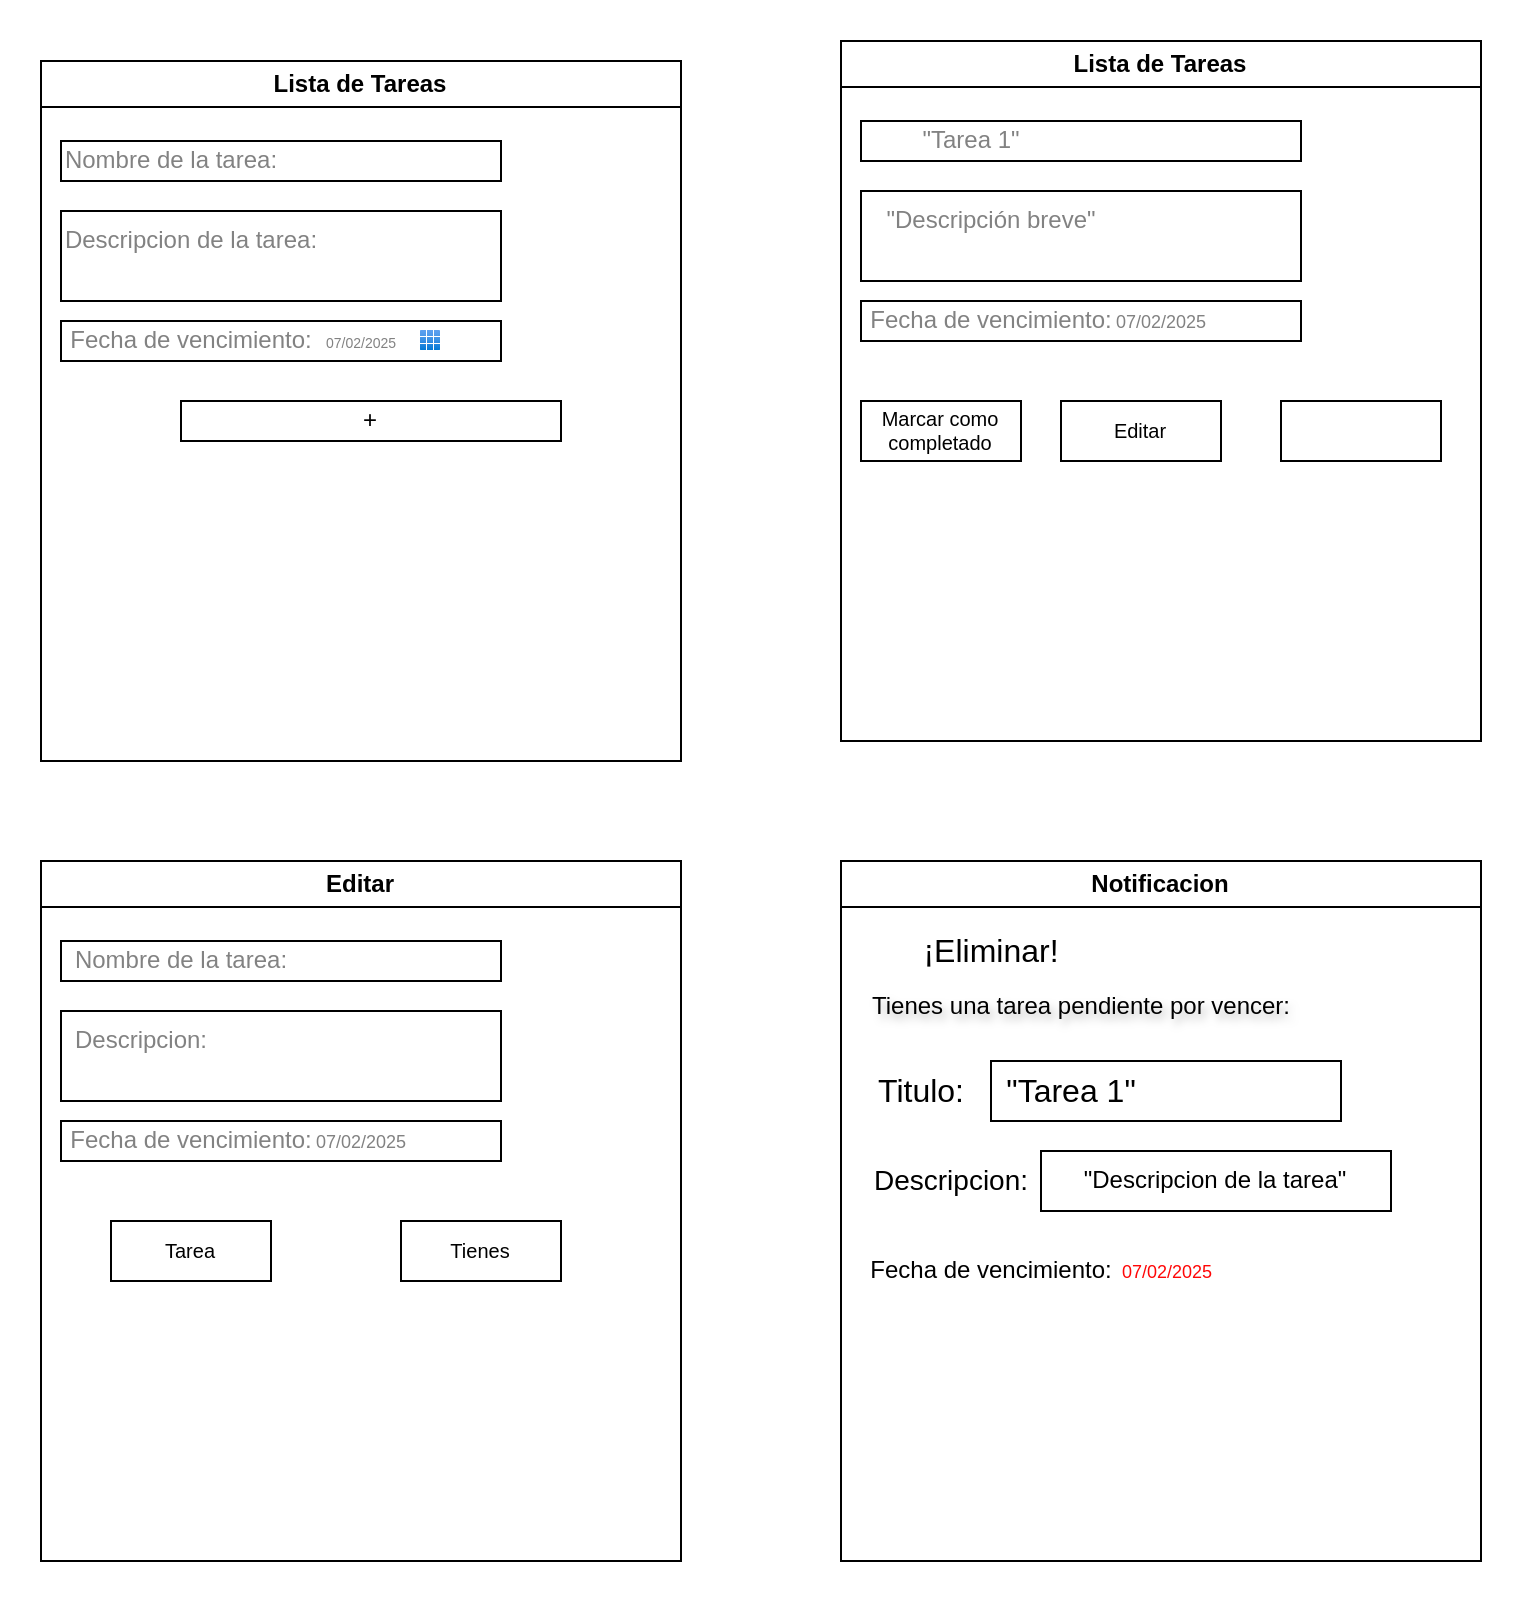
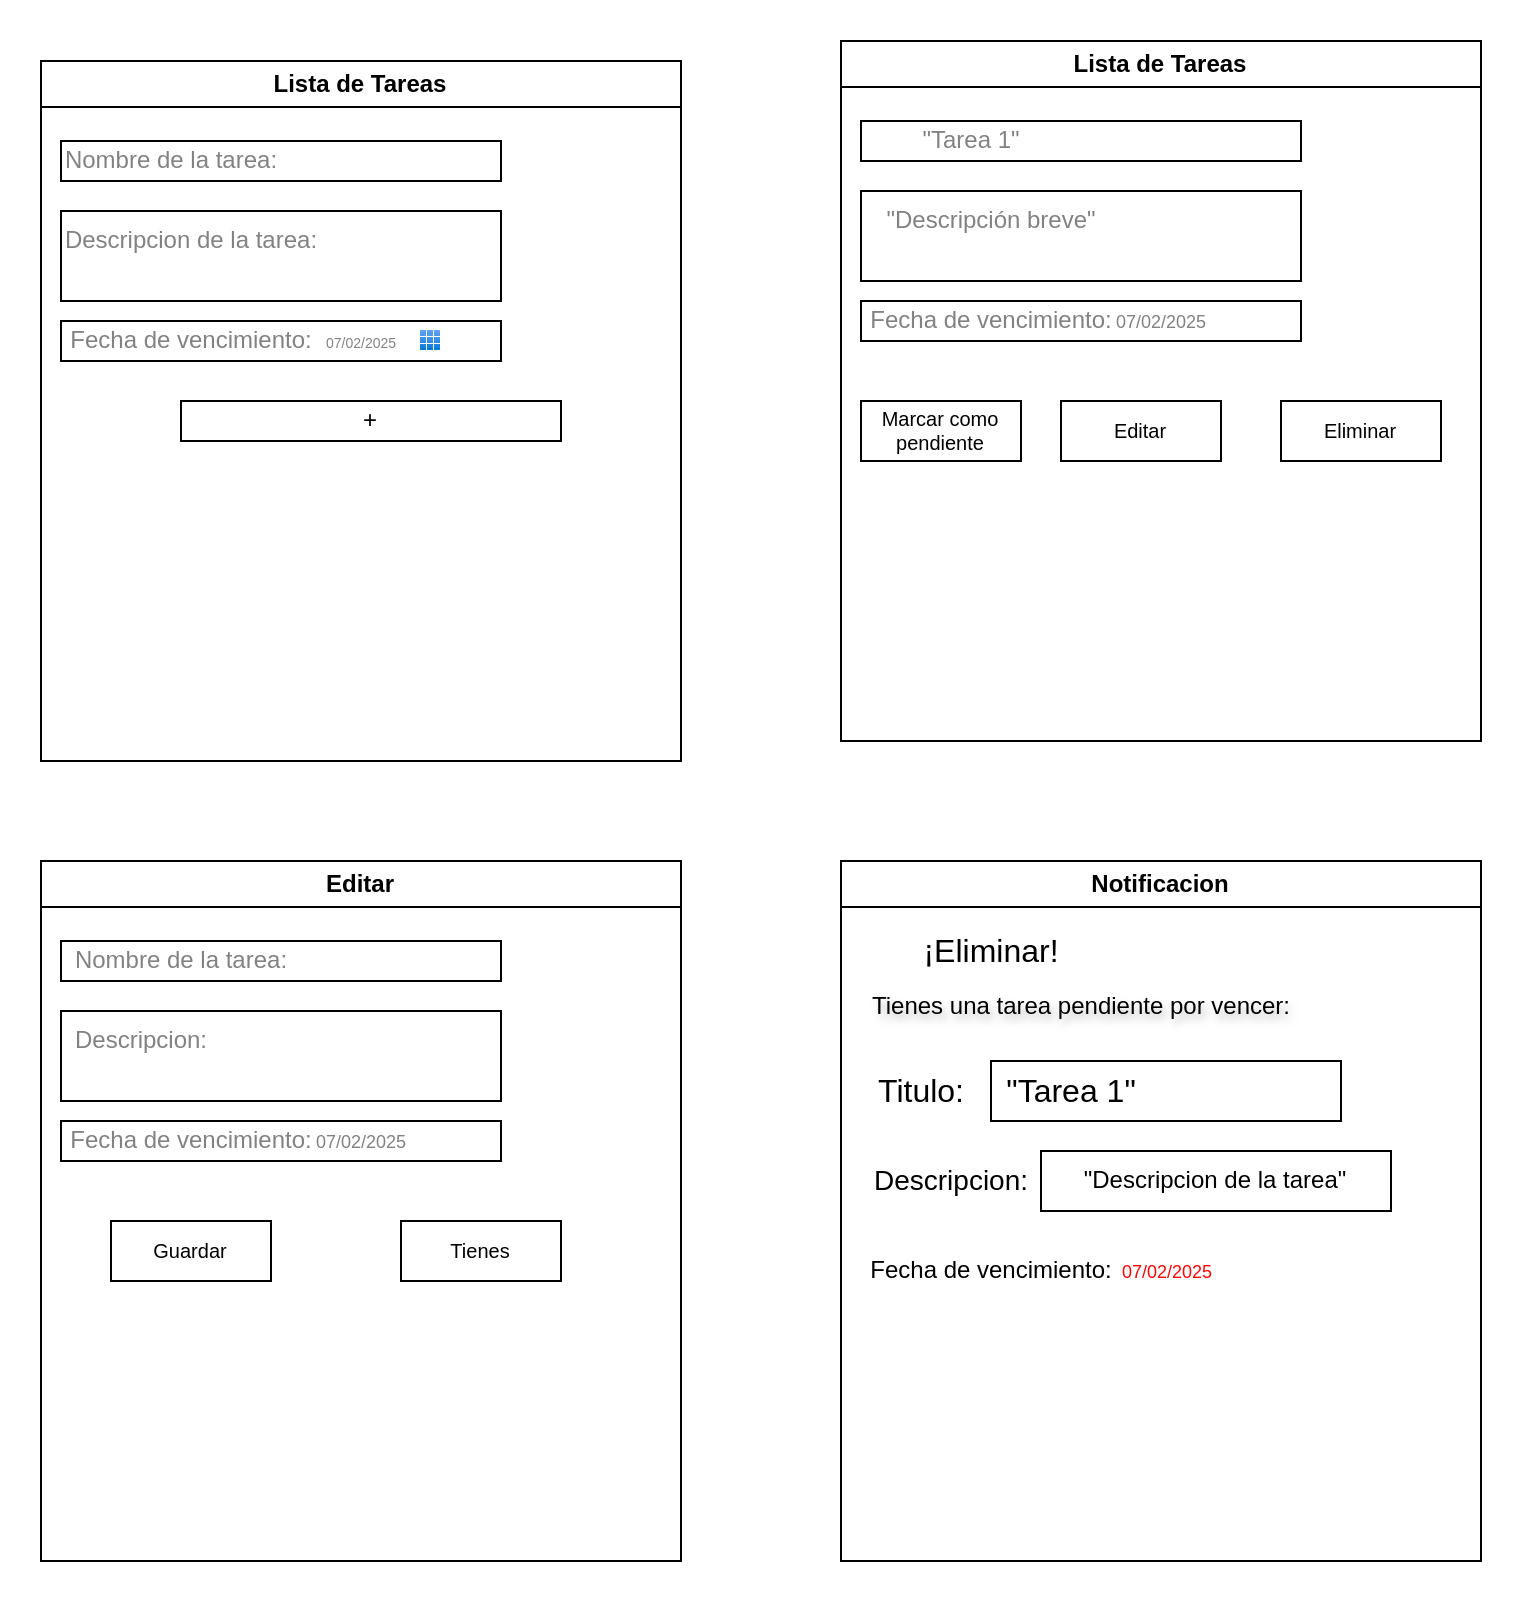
node "Marcar como completado": label "Marcar como completado" -> "Marcar como pendiente"
node "Eliminar": added
node "Tarea": label "Tarea" -> "Guardar"
